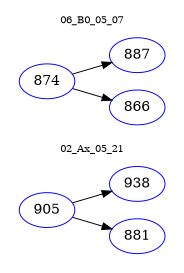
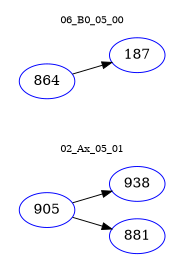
cluster "06_B0_05_07": label "06_B0_05_07" -> "06_B0_05_00"
node "887": label "887" -> "187"
node "874": label "874" -> "864"
node "866": removed
cluster "02_Ax_05_21": label "02_Ax_05_21" -> "02_Ax_05_01"
